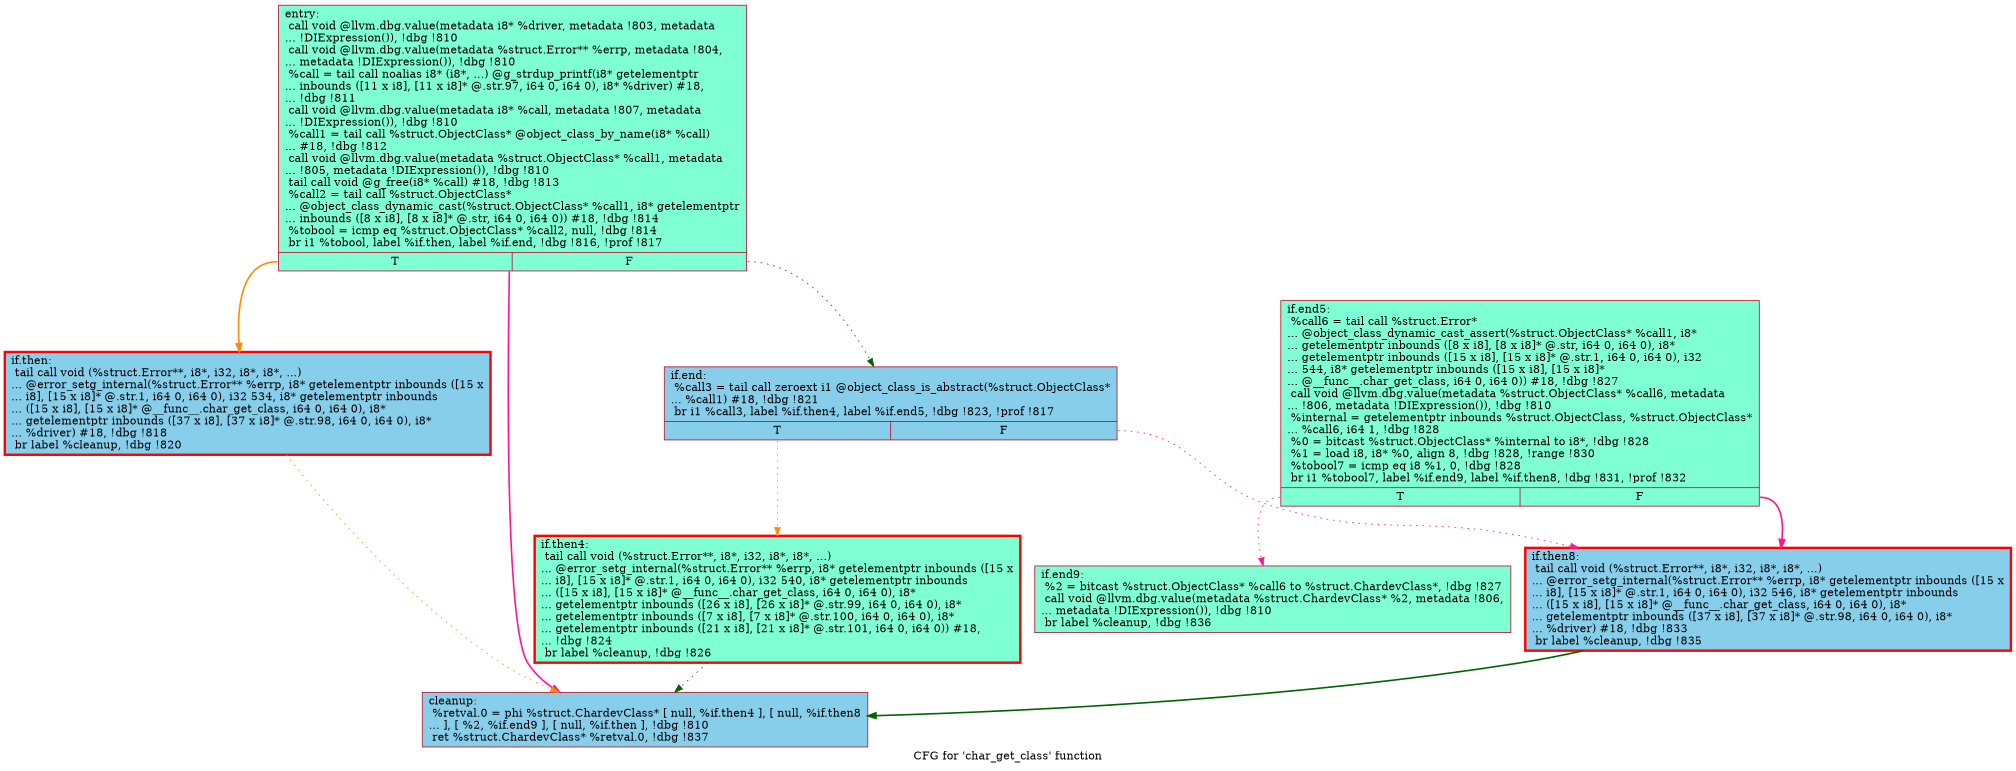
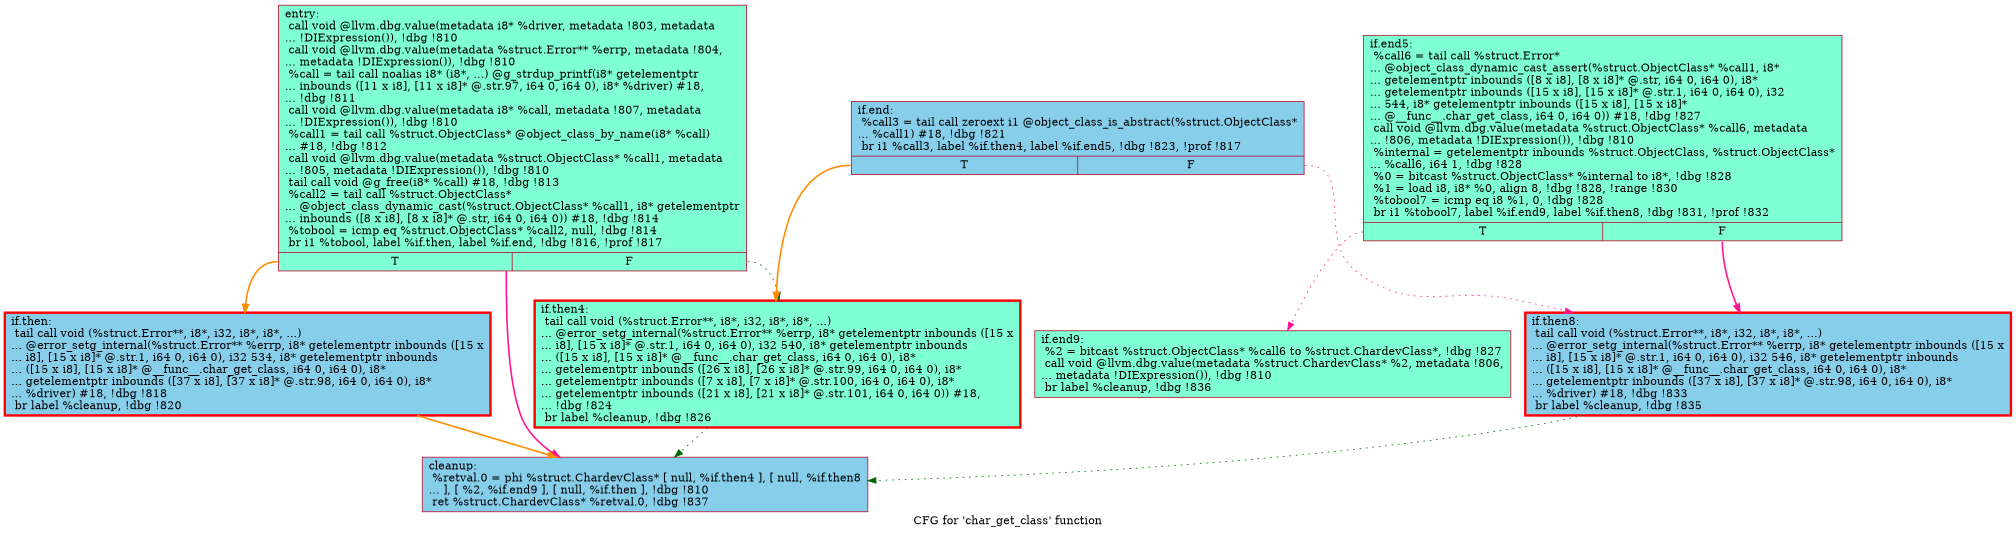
edge "entry:" -> "if.end:": now "entry:" -> "if.then4:"
edge "if.end:" -> "if.then4:": style dotted -> bold
edge "if.then:" -> "cleanup:": style dotted -> bold
edge "if.then8:" -> "cleanup:": style bold -> dotted
